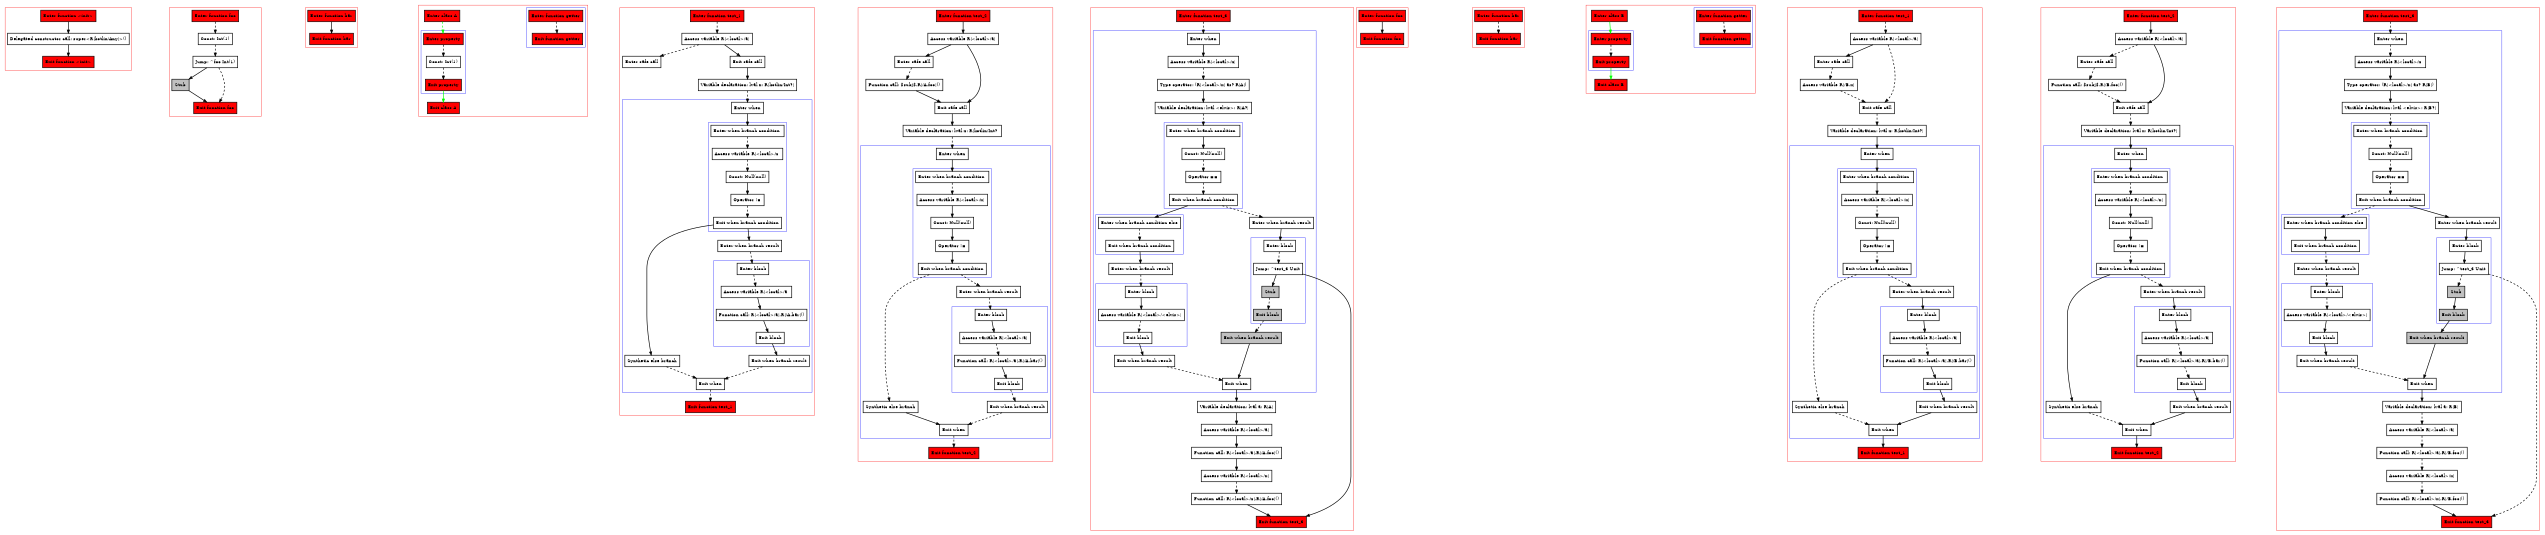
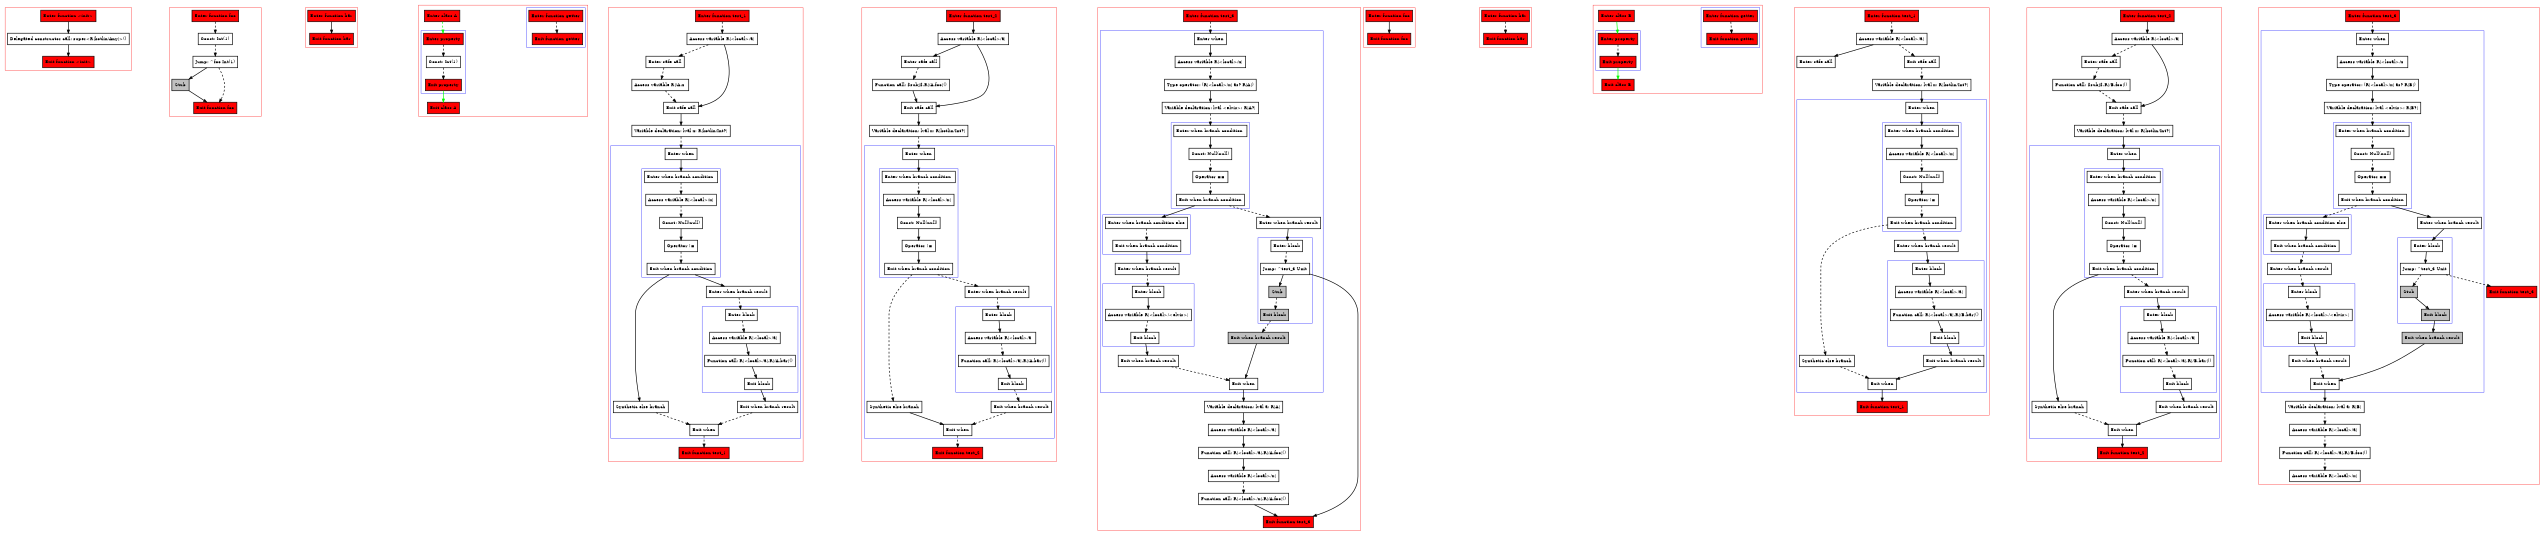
node "Access variable R|/A.x|": added
node "Access variable R|/B.x|": removed
node "Function call: R|<local>/x|.R|/B.foo|()": removed
